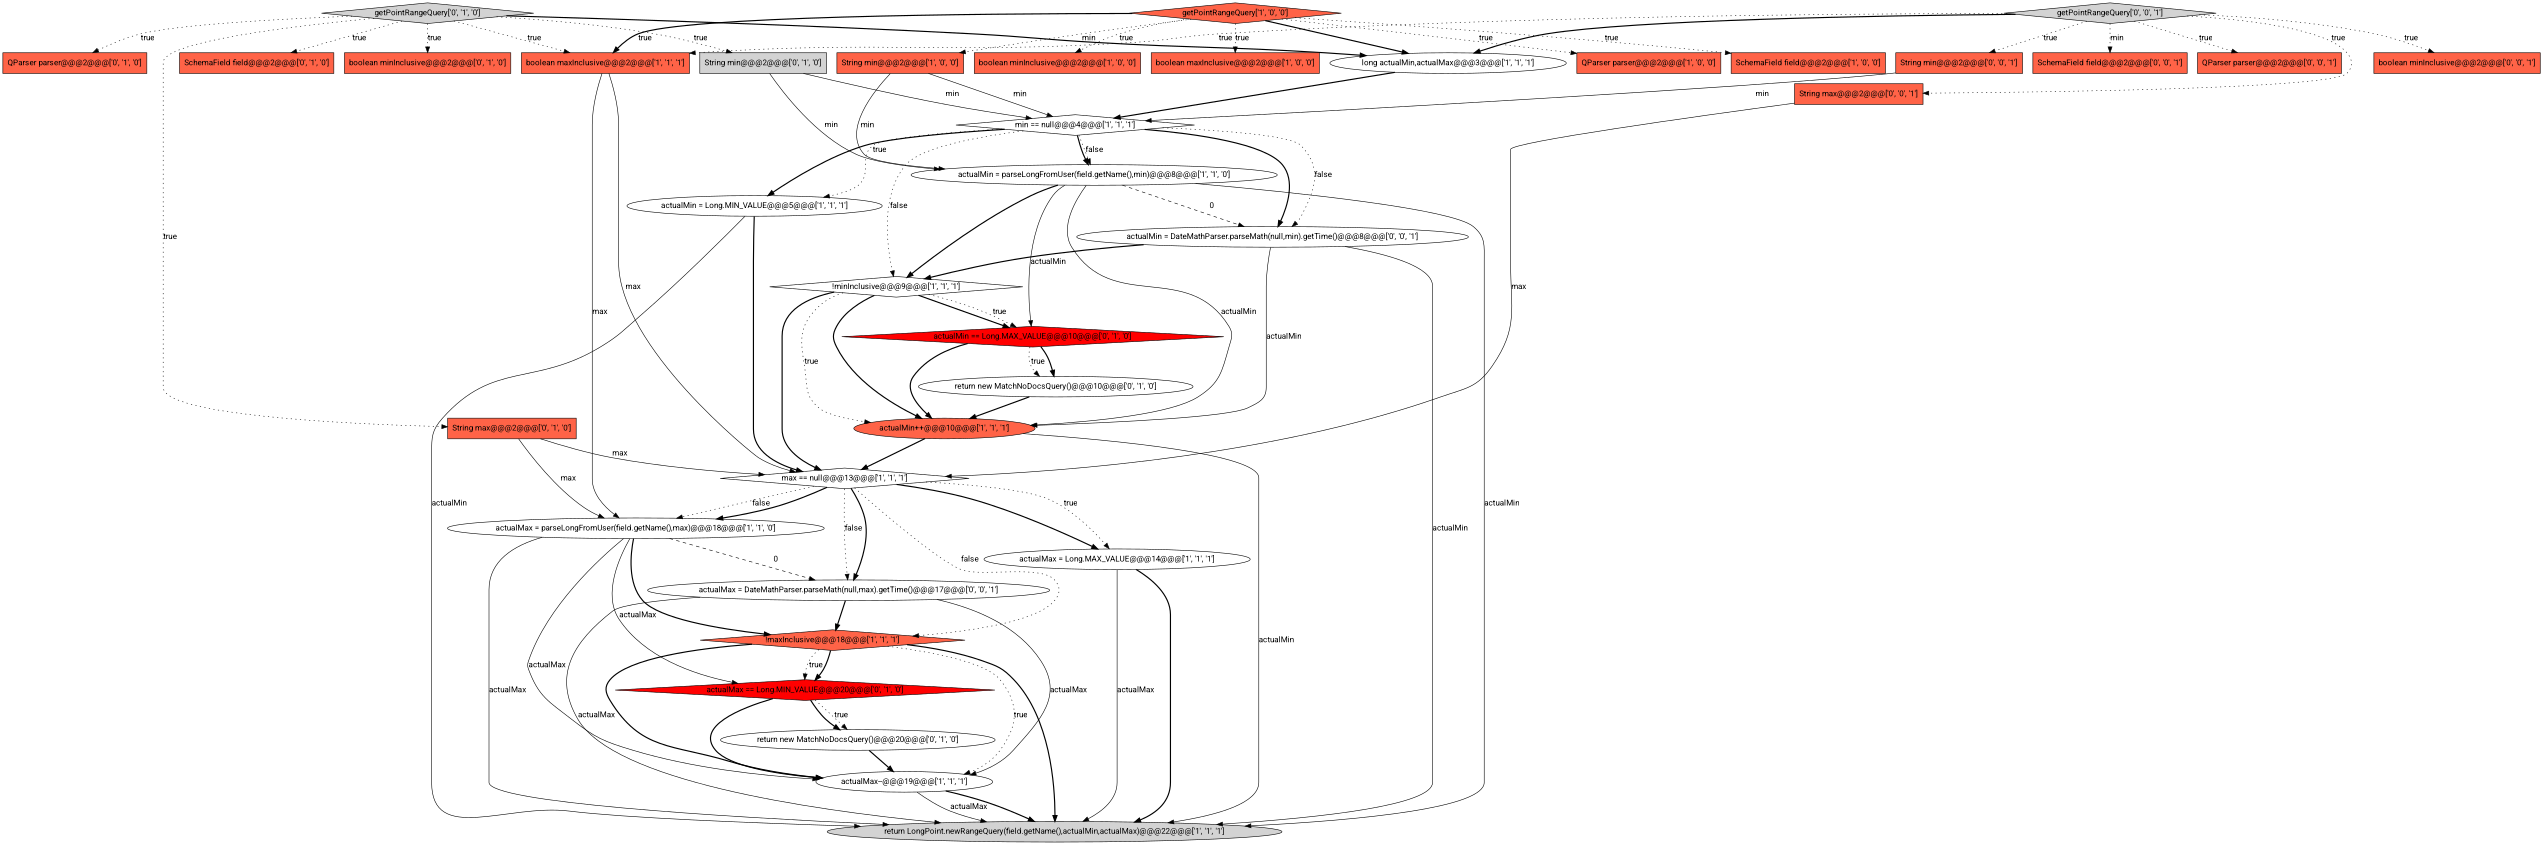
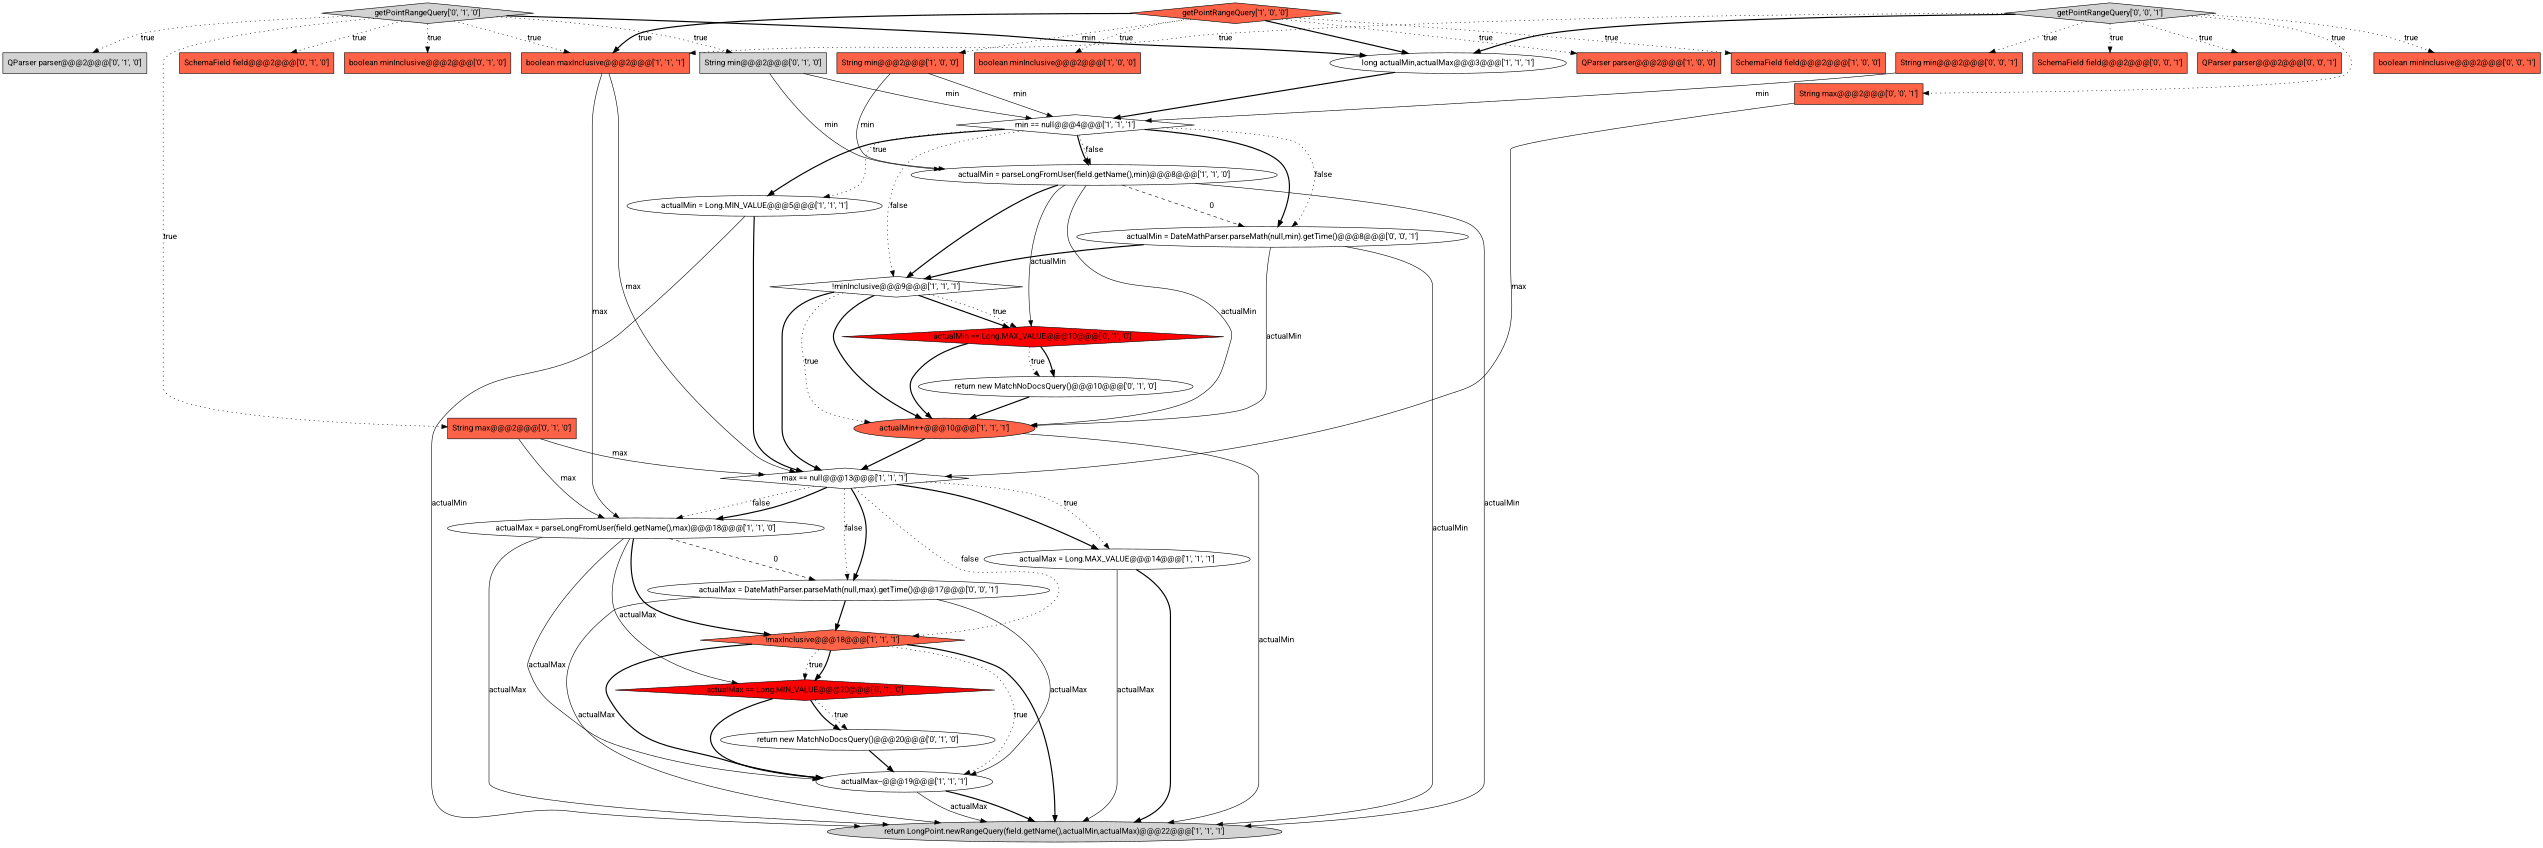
edge "getPointRangeQuery['0', '0', '1']" -> "SchemaField field@@@2@@@['0', '0', '1']": label "min" -> "true"
node "QParser parser@@@2@@@['0', '1', '0']": fillcolor tomato -> lightgray
node "boolean maxInclusive@@@2@@@['1', '0', '0']": removed
